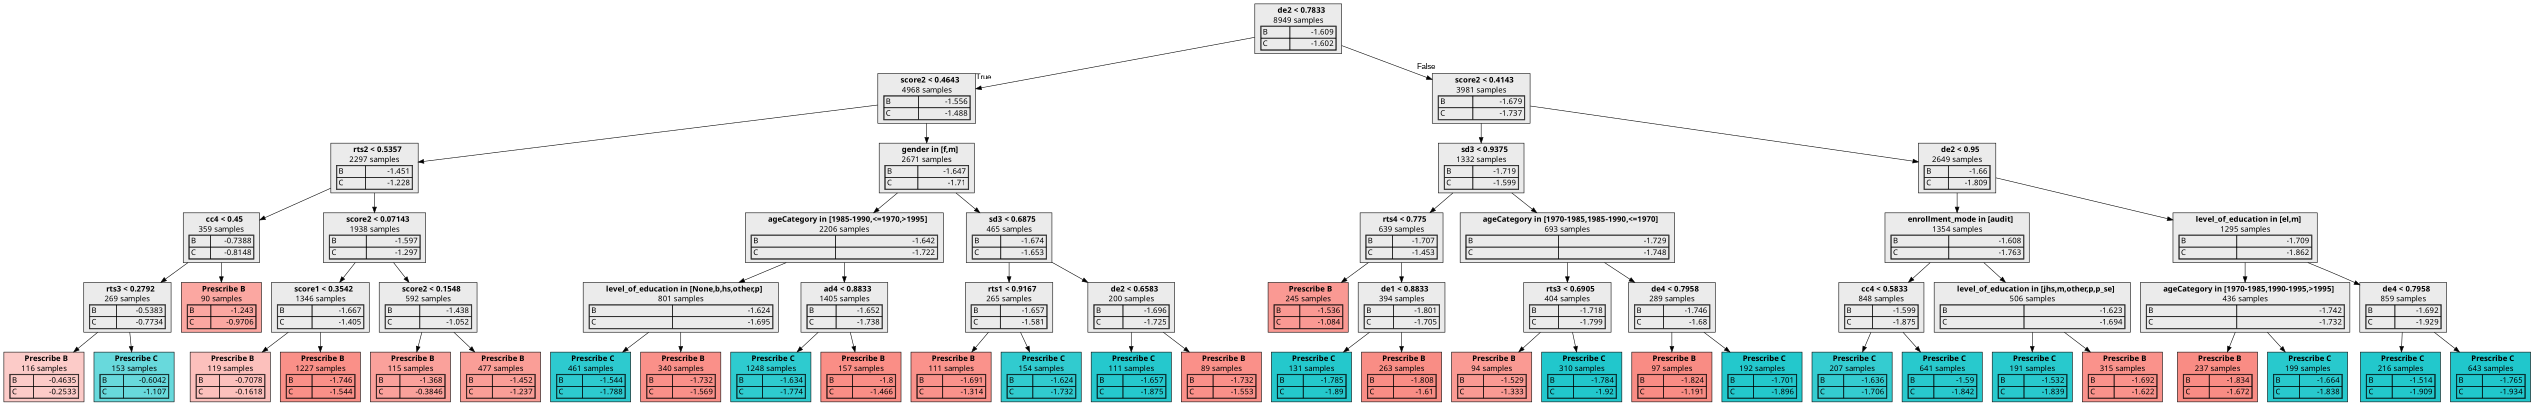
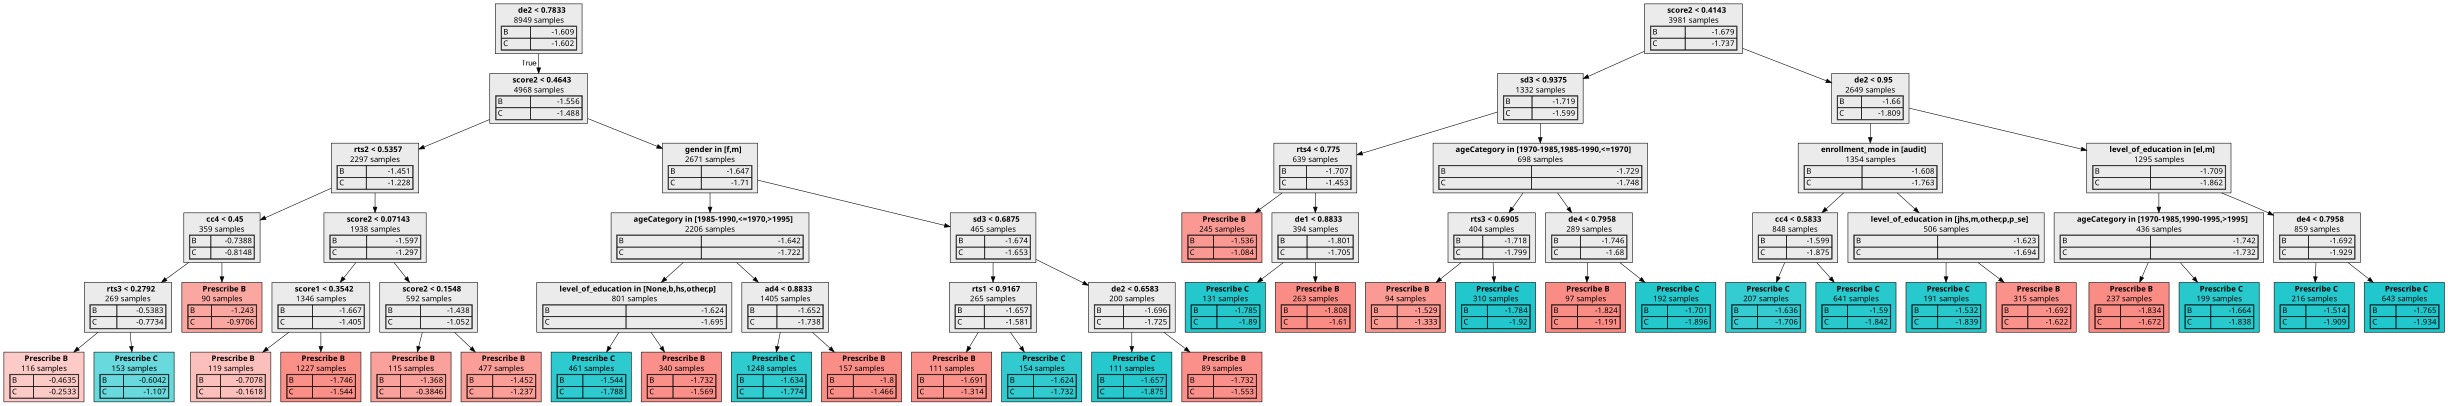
edge "de2 < 0.7833" -> "score2 < 0.4143": removed
node "ageCategory in [1970-1985,1985-1990,<=1970]": text "693 samples" -> "698 samples"
